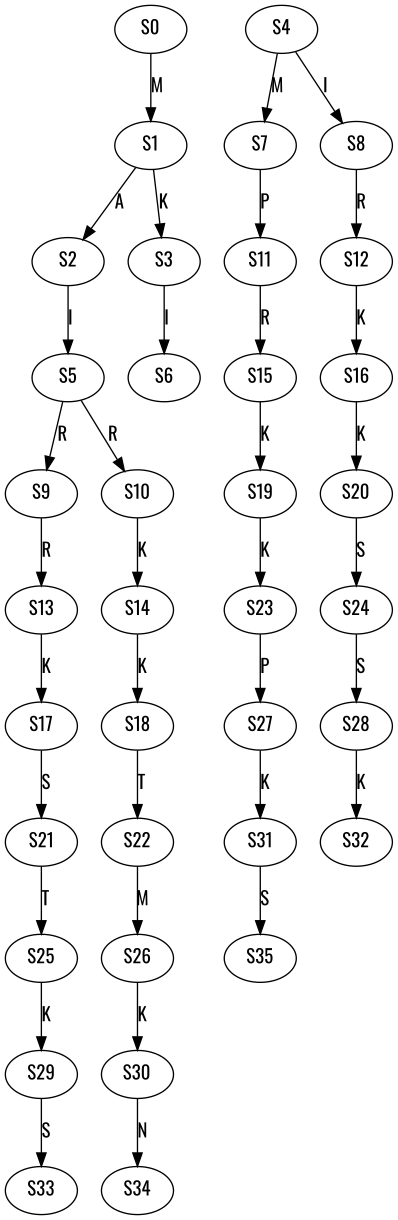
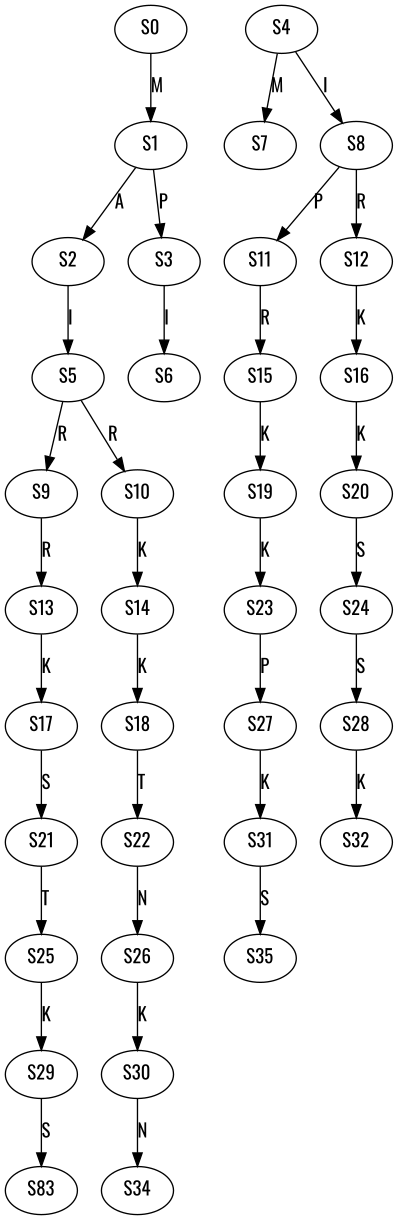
edge "S7" -> "S11": now "S8" -> "S11"
edge "S1" -> "S3": label "K" -> "P"
edge "S22" -> "S26": label "M" -> "N"
node "S33": label "S33" -> "S83"
